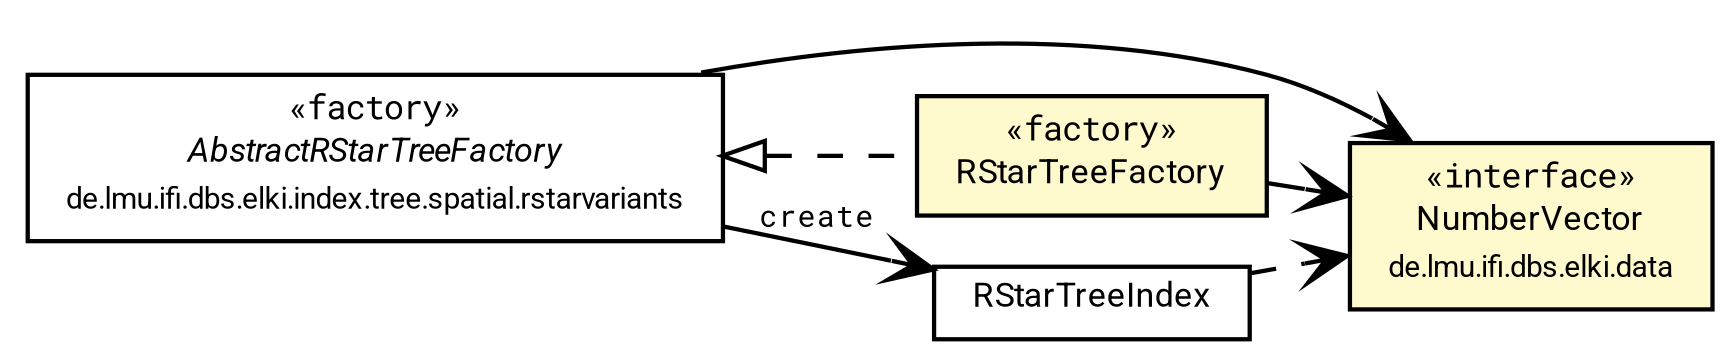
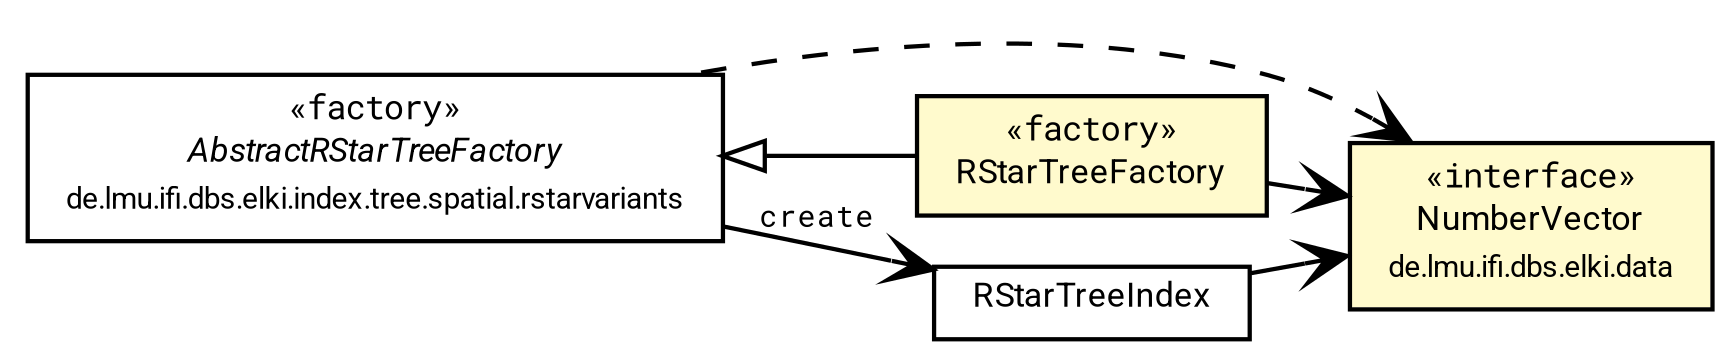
edge "AbstractRStarTreeFactory" -> "NumberVector": style solid -> dashed
edge "RStarTreeFactory" -> "AbstractRStarTreeFactory": style dashed -> solid
edge "RStarTreeIndex" -> "NumberVector": style dashed -> solid
